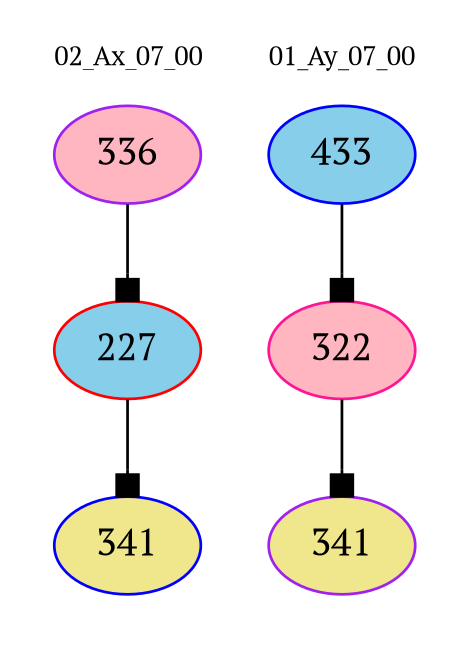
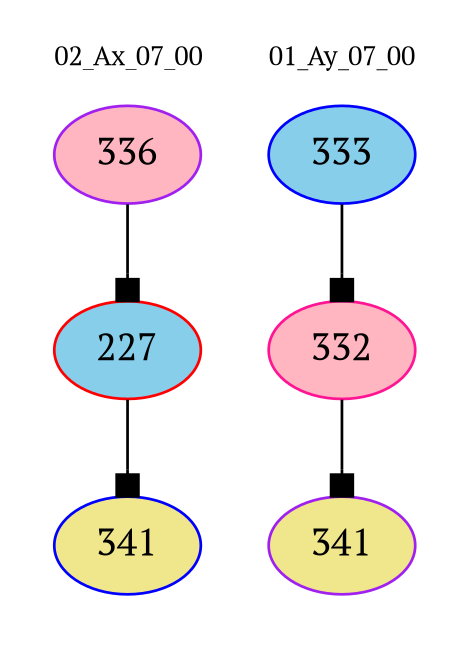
node "433": label "433" -> "333"
node "322": label "322" -> "332"
